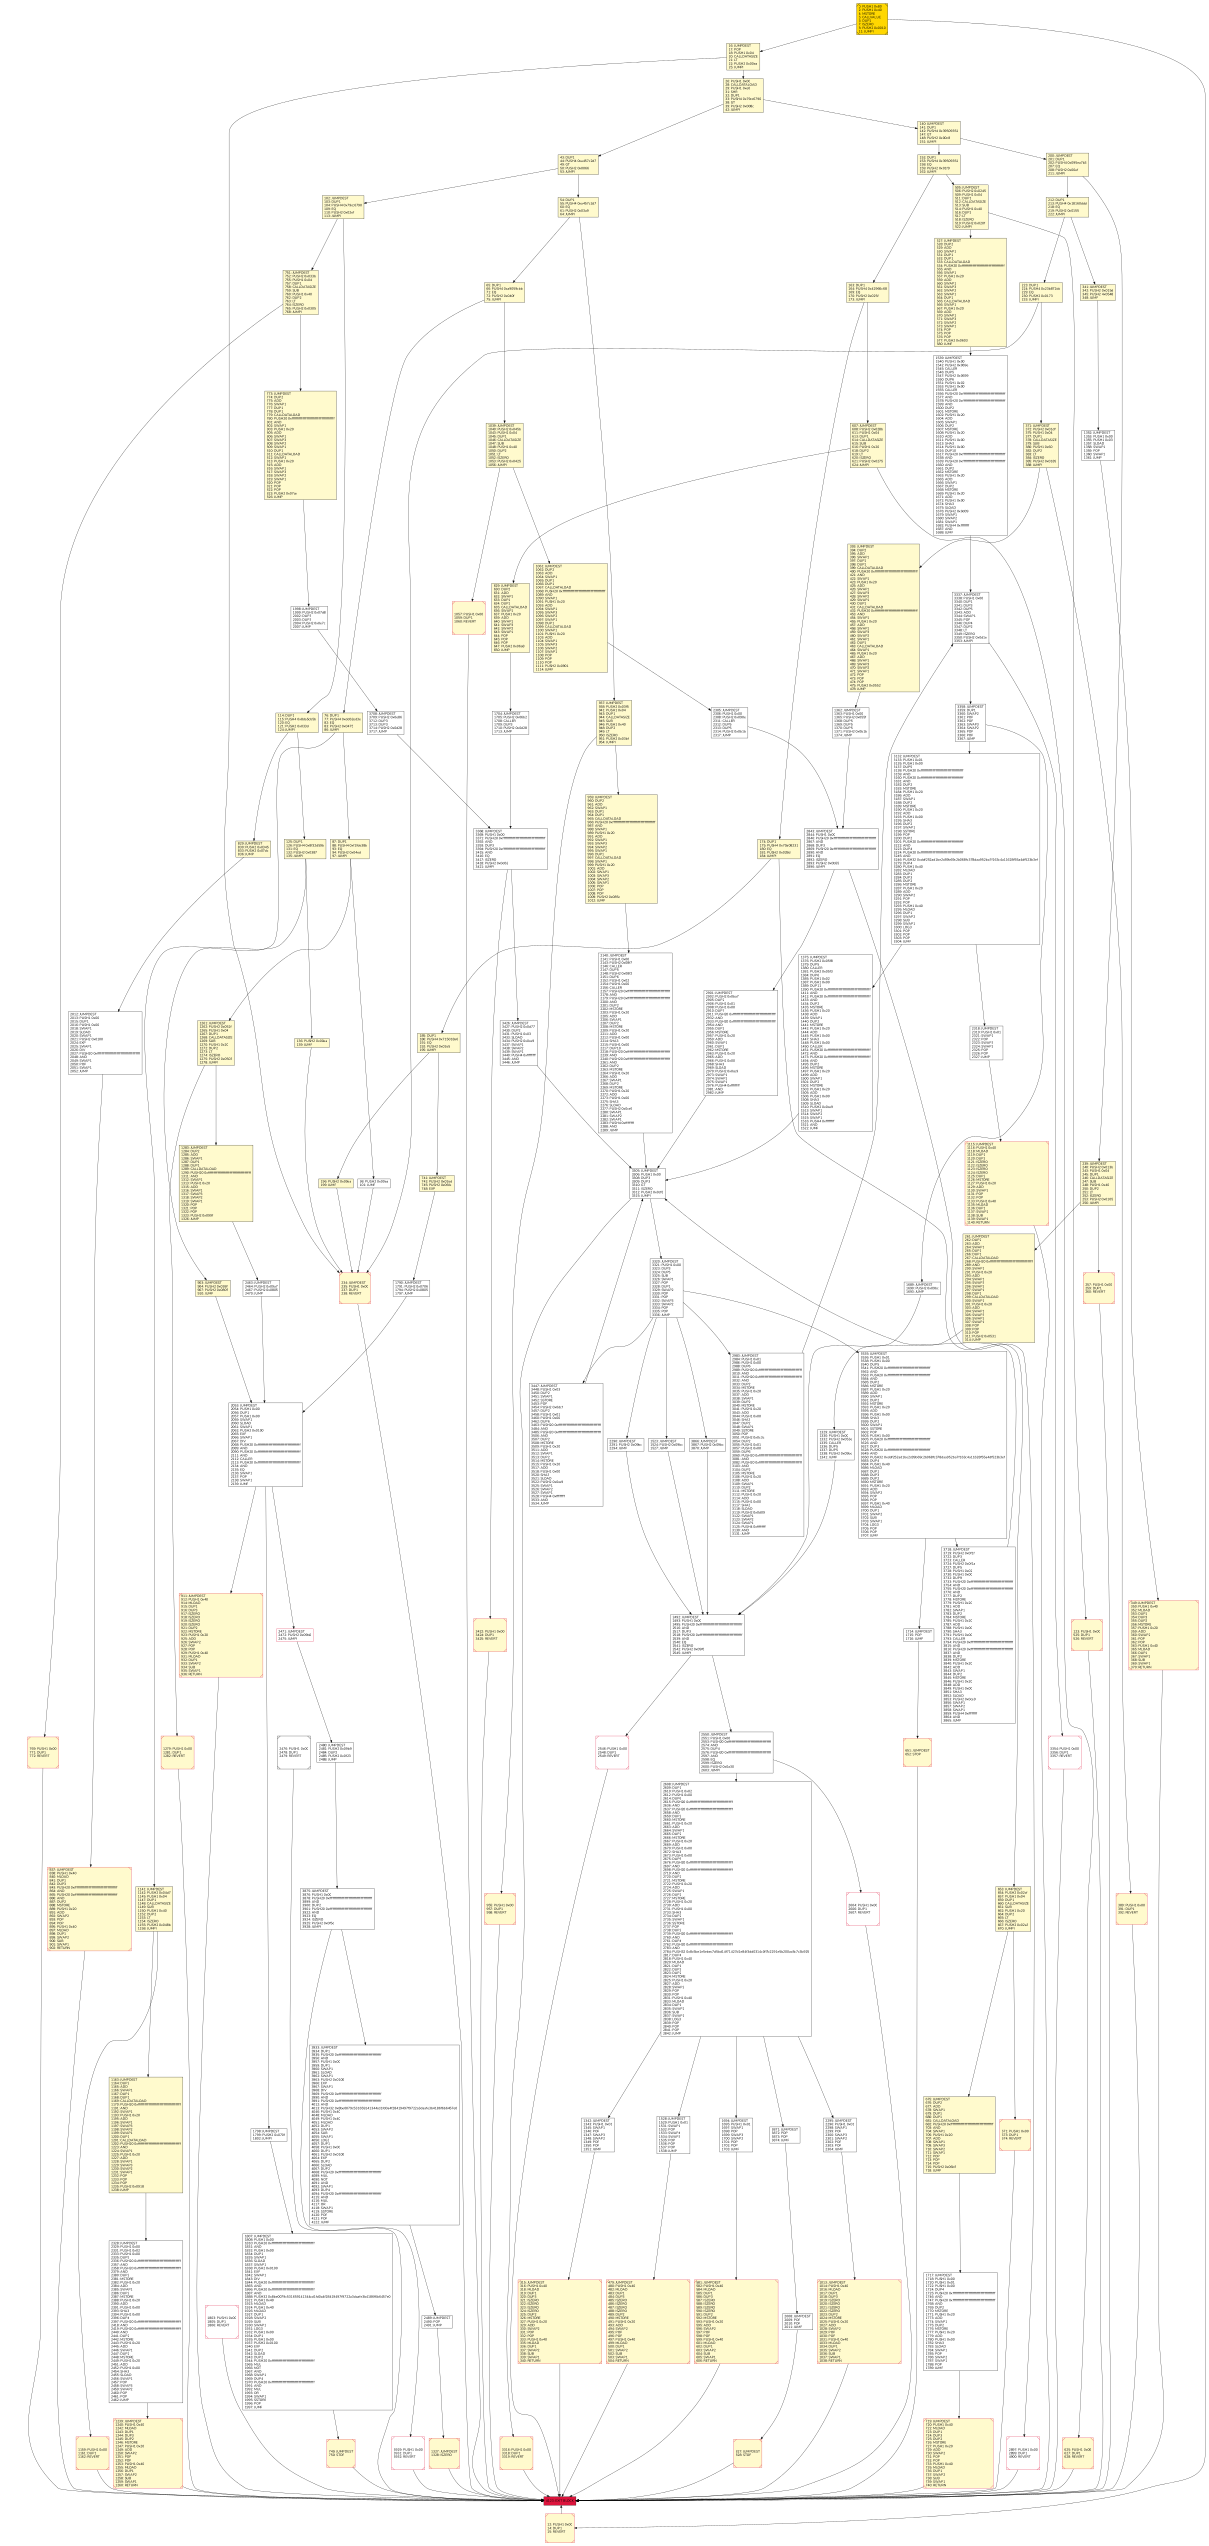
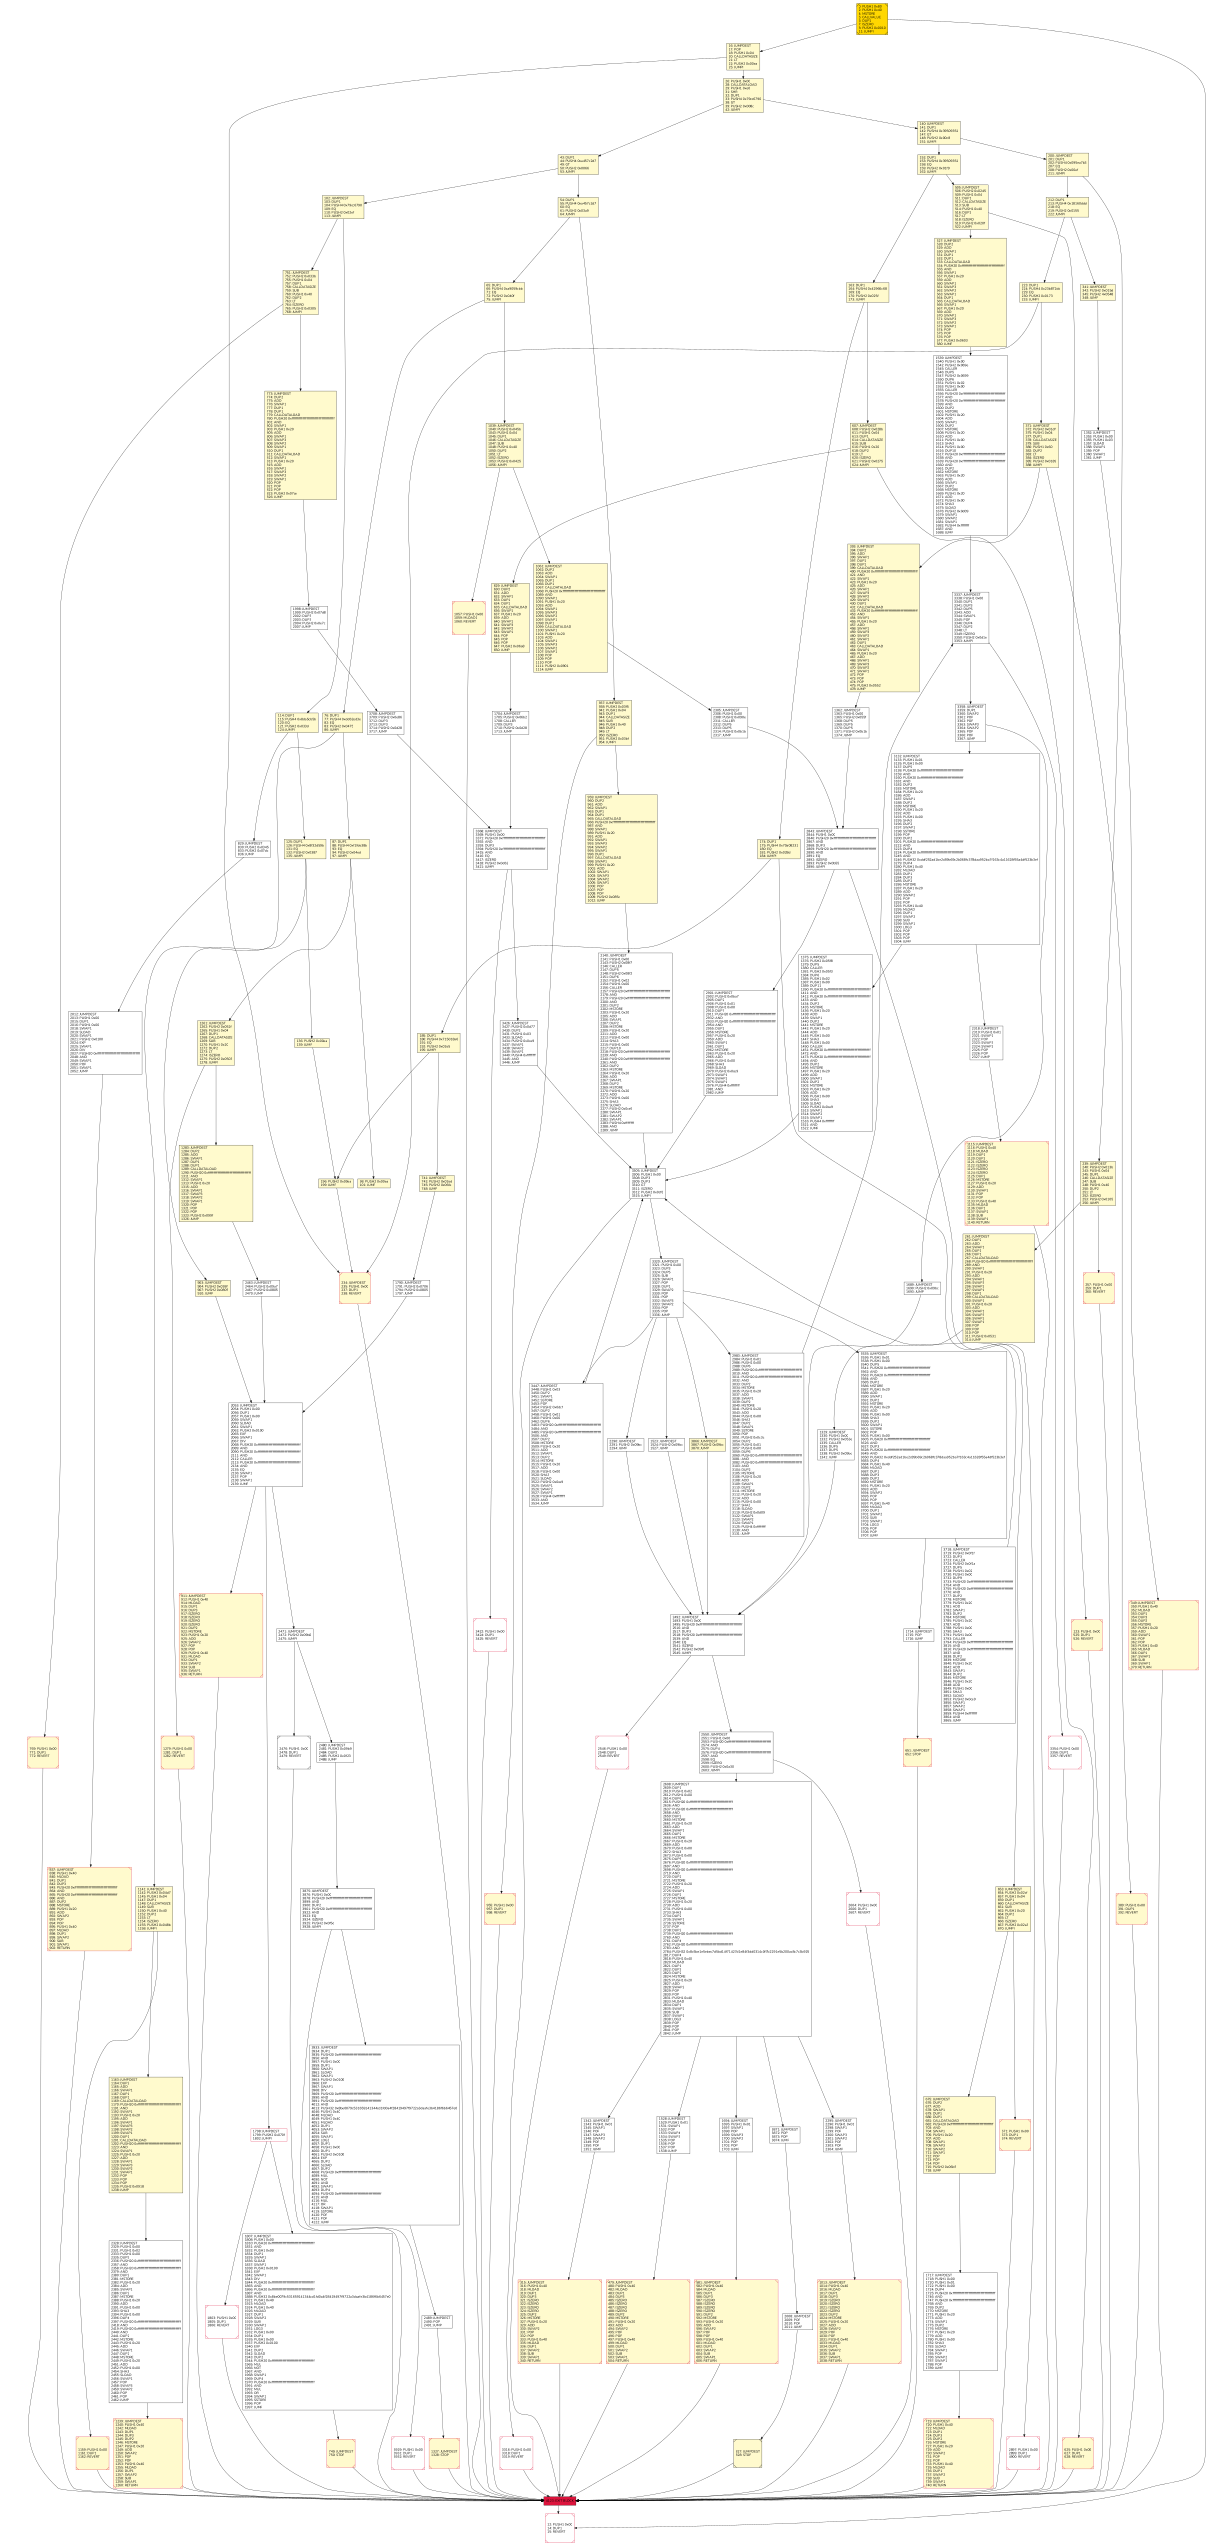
node "1057: PUSH1 0x00 1059: DUP1 1060: REVERT": label "1057: PUSH1 0x00 1059: DUP1 1060: REVERT" -> "1057: PUSH1 0x00 1059: MLOAD1 1060: REVERT"
node "829: JUMPDEST 830: PUSH2 0x0345 833: PUSH2 0x07dc 836: JUMP": fillcolor lemonchiffon -> white
edge "136: PUSH2 0x00ea 139: JUMP" -> "234: JUMPDEST 235: PUSH1 0x00 237: DUP1 238: REVERT": now "136: PUSH2 0x00ea 139: JUMP" -> "196: PUSH2 0x00ea 199: JUMP"
node "98: PUSH2 0x00ea 101: JUMP": fillcolor white -> lemonchiffon
node "741: JUMPDEST 742: PUSH2 0x02ed 745: PUSH2 0x06fe 748: EXP": label "741: JUMPDEST 742: PUSH2 0x02ed 745: PUSH2 0x06fe 748: EXP" -> "741: JUMPDEST 742: PUSH2 0x02ed 745: PUSH2 0x06fe 748: JUMP"
edge "98: PUSH2 0x00ea 101: JUMP" -> "234: JUMPDEST 235: PUSH1 0x00 237: DUP1 238: REVERT": removed
node "3866: JUMPDEST 3867: PUSH2 0x09bc 3870: JUMP": fillcolor white -> lemonchiffon
node "2471: JUMPDEST 2472: PUSH2 0x09b0 2475: JUMPI": color crimson -> black
node "3422: PUSH1 0x00 3424: DUP1 3425: REVERT": fillcolor lemonchiffon -> white
edge "2471: JUMPDEST 2472: PUSH2 0x09b0 2475: JUMPI" -> "2476: PUSH1 0x00 2478: DUP1 2479: REVERT": added
node "1798: JUMPDEST 1799: PUSH2 0x070f 1802: JUMPI": color black -> crimson
edge "1798: JUMPDEST 1799: PUSH2 0x070f 1802: JUMPI" -> "1803: PUSH1 0x00 1805: DUP1 1806: REVERT": added
node "1327: JUMPDEST 1328: ISZERO": label "1327: JUMPDEST 1328: ISZERO" -> "1327: JUMPDEST 1328: STOP"
node "3316: PUSH1 0x00 3318: DUP1 3319: REVERT": fillcolor lemonchiffon -> white
node "827: JUMPDEST 828: STOP": color crimson -> black
edge "12: PUSH1 0x00 14: DUP1 15: REVERT" -> "4123: EXIT BLOCK": reversed
node "12: PUSH1 0x00 14: DUP1 15: REVERT": fillcolor lemonchiffon -> white
